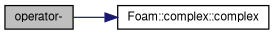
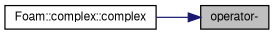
edge "operator-" -> "Foam::complex::complex": reversed
